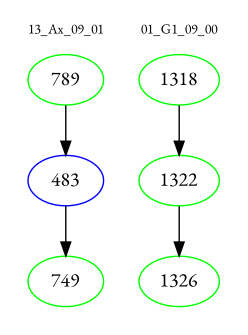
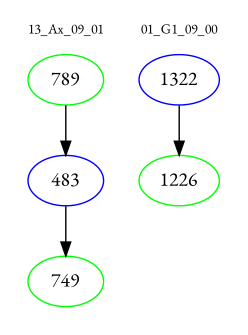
node "1318": removed
node "1322": color green -> blue
node "1326": label "1326" -> "1226"
